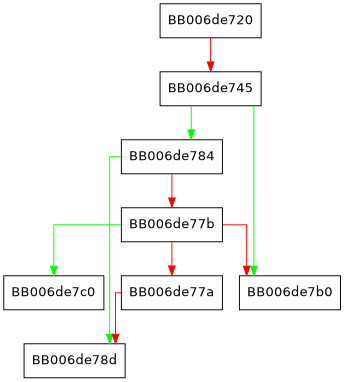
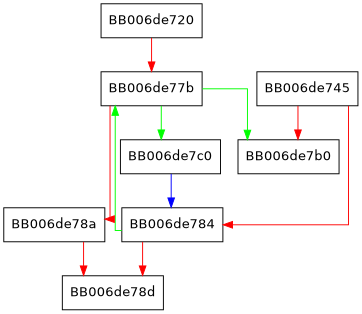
edge "BB006de720" -> "BB006de745": now "BB006de720" -> "BB006de77b"
edge "BB006de745" -> "BB006de784": color green -> red
edge "BB006de7c0" -> "BB006de784": added
edge "BB006de784" -> "BB006de77b": color red -> green
edge "BB006de745" -> "BB006de7b0": color green -> red
edge "BB006de77b" -> "BB006de7b0": color red -> green
edge "BB006de784" -> "BB006de78d": color green -> red
node "BB006de77a": label "BB006de77a" -> "BB006de78a"
